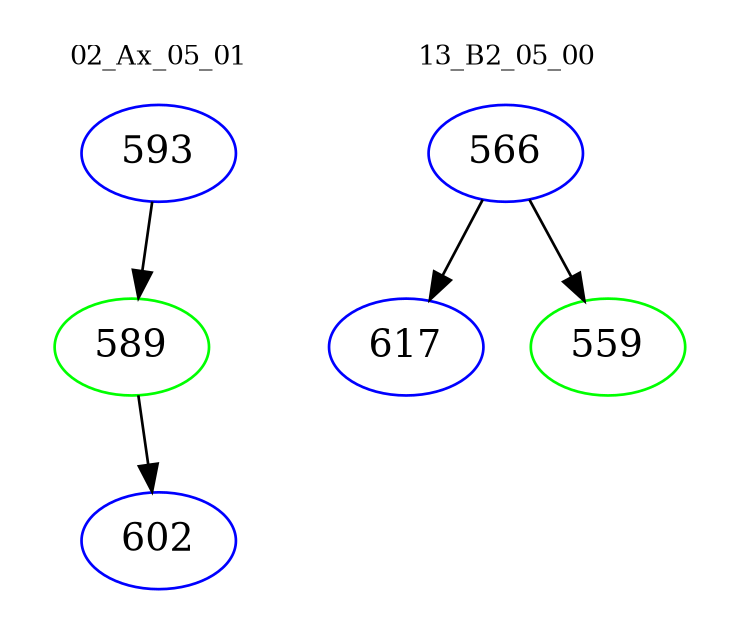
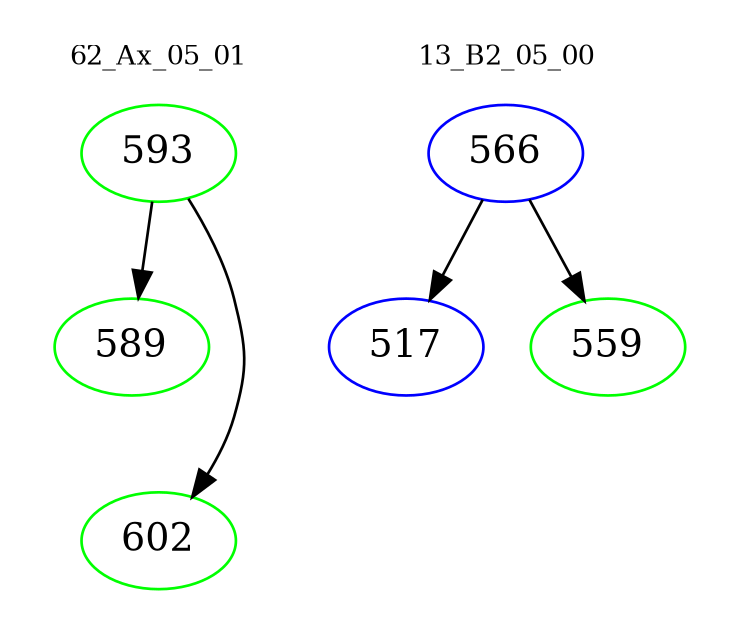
cluster "02_Ax_05_01": label "02_Ax_05_01" -> "62_Ax_05_01"
node "593": color blue -> green
node "617": label "617" -> "517"
edge "589" -> "602": now "593" -> "602"
node "602": color blue -> green
